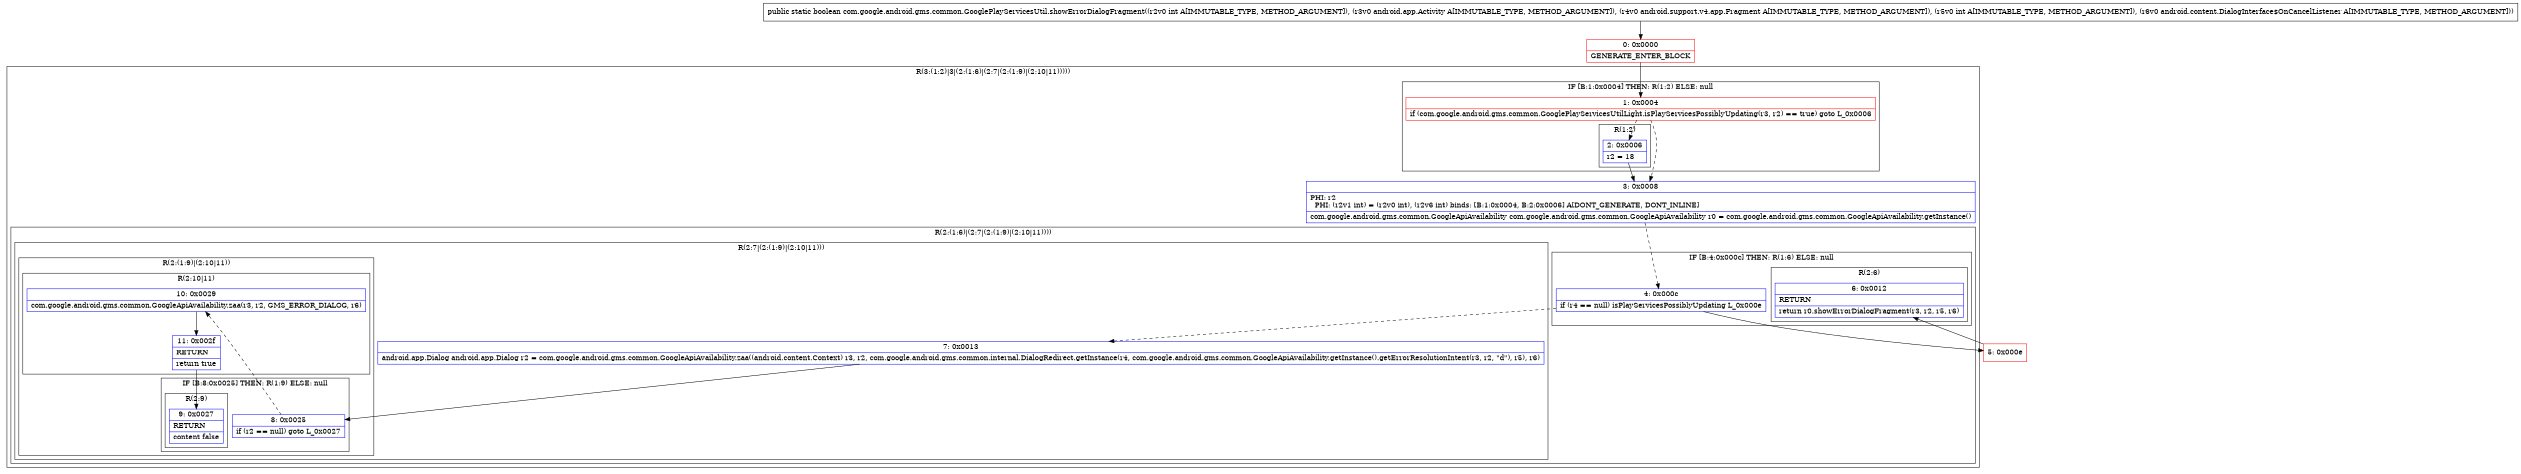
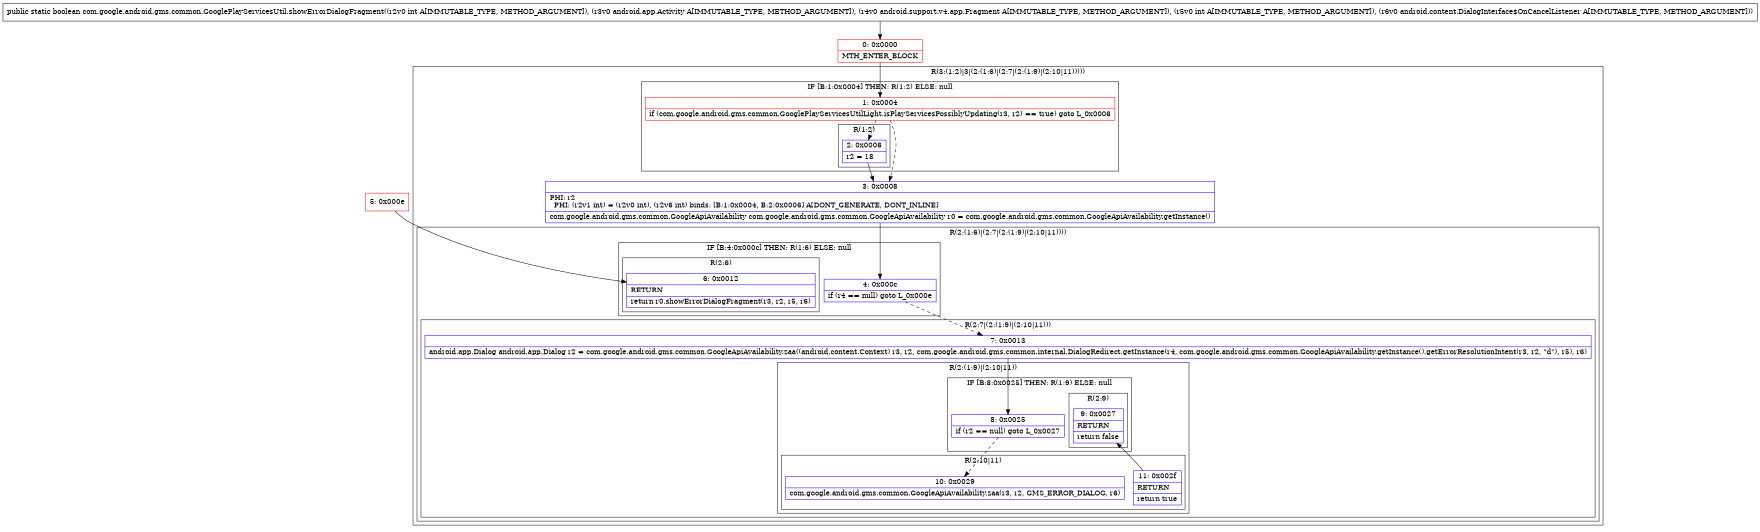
node "0: 0x0000": text "GENERATE_ENTER_BLOCK" -> "MTH_ENTER_BLOCK"
edge "3: 0x0008" -> "4: 0x000c": style dashed -> solid
node "4: 0x000c": text "if (r4 == null) isPlayServicesPossiblyUpdating L_0x000e" -> "if (r4 == null) goto L_0x000e"
edge "10: 0x0029" -> "11: 0x002f": removed
edge "4: 0x000c" -> "5: 0x000e": removed
node "9: 0x0027": text "content false" -> "return false"
